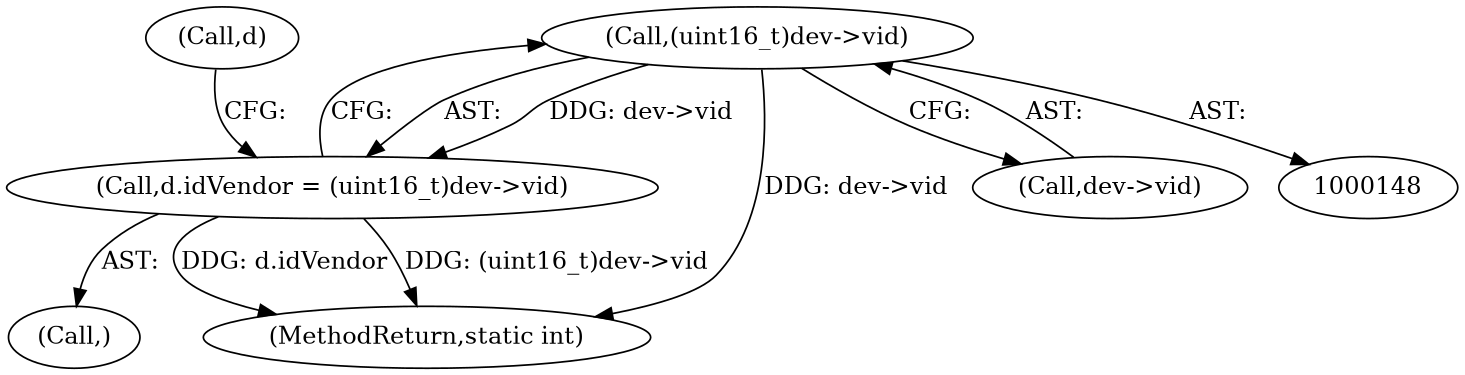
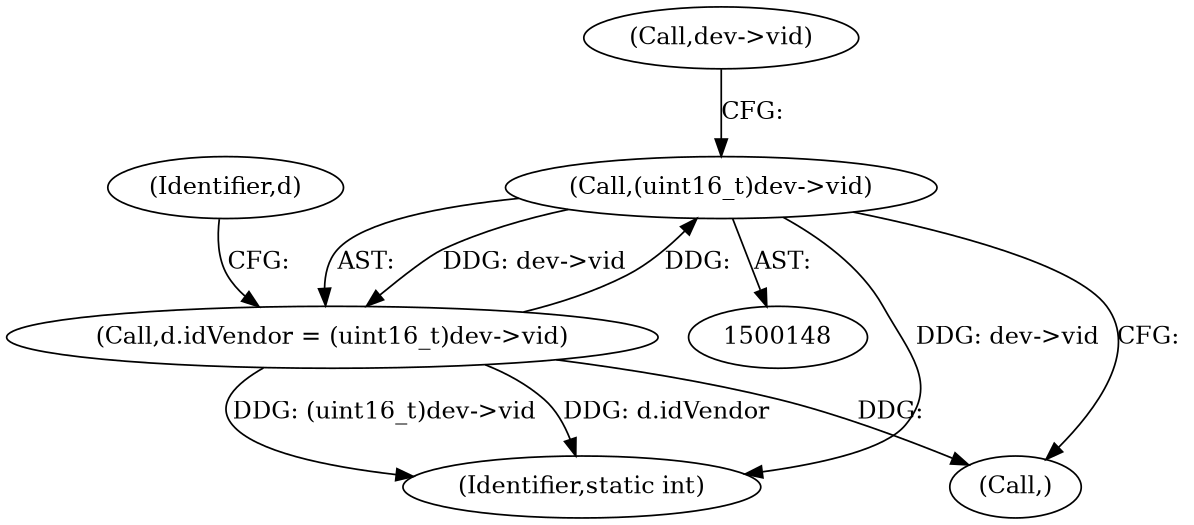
node "(Call,d)": label "(Call,d)" -> "(Identifier,d)"
edge "(Call,d.idVendor = (uint16_t)dev->vid)" -> "(Call,(uint16_t)dev->vid)": label "CFG: " -> "DDG: "
edge "(Call,dev->vid)" -> "(Call,(uint16_t)dev->vid)": label "AST: " -> "CFG: "
edge "(Call,(uint16_t)dev->vid)" -> "(Call,dev->vid)": now "(Call,(uint16_t)dev->vid)" -> "(Call,)"
node "1000148": label "1000148" -> "1500148"
edge "(Call,d.idVendor = (uint16_t)dev->vid)" -> "(Call,)": label "AST: " -> "DDG: "
node "(MethodReturn,static int)": label "(MethodReturn,static int)" -> "(Identifier,static int)"
